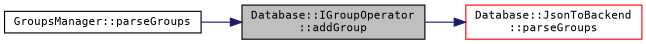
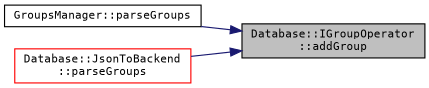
edge "Database::IGroupOperator ::addGroup" -> "Database::JsonToBackend ::parseGroups": reversed
